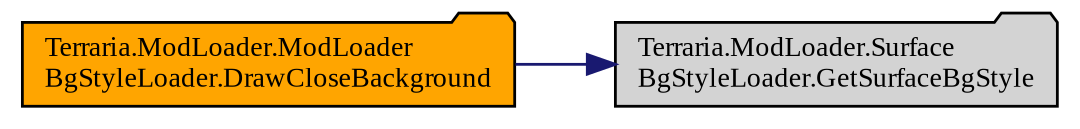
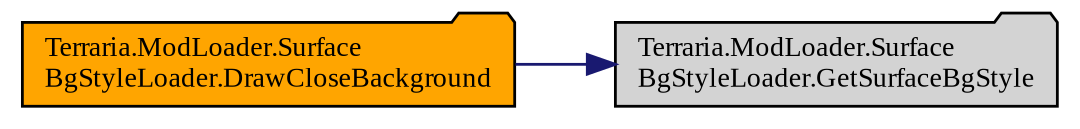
node "Terraria.ModLoader.ModLoader BgStyleLoader.DrawCloseBackground": label "Terraria.ModLoader.ModLoader BgStyleLoader.DrawCloseBackground" -> "Terraria.ModLoader.Surface BgStyleLoader.DrawCloseBackground"
